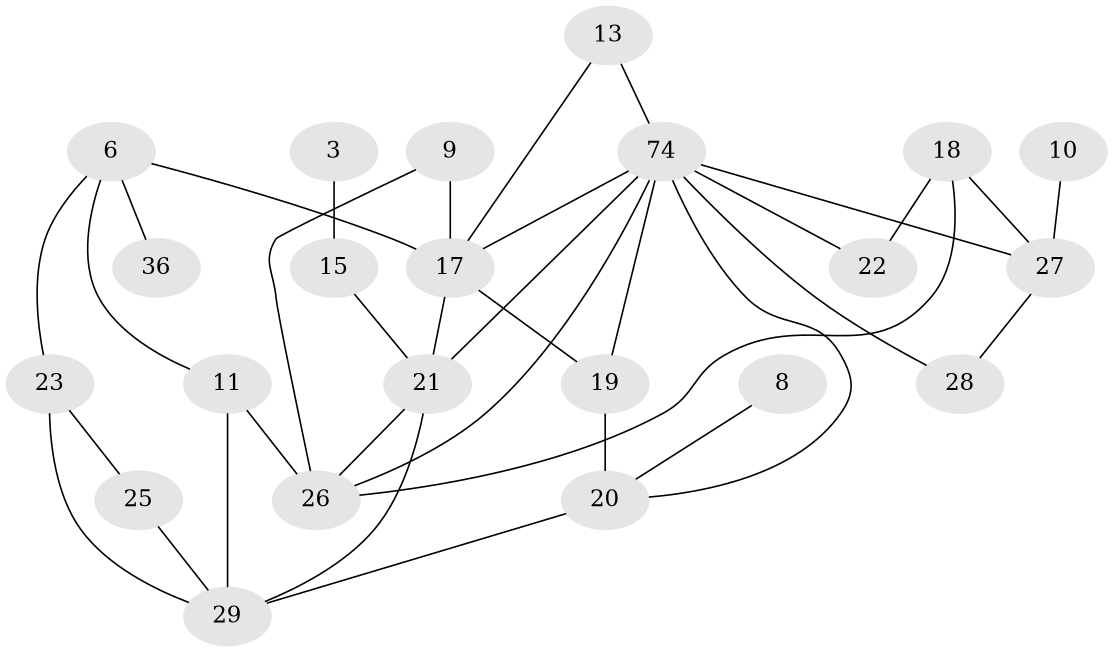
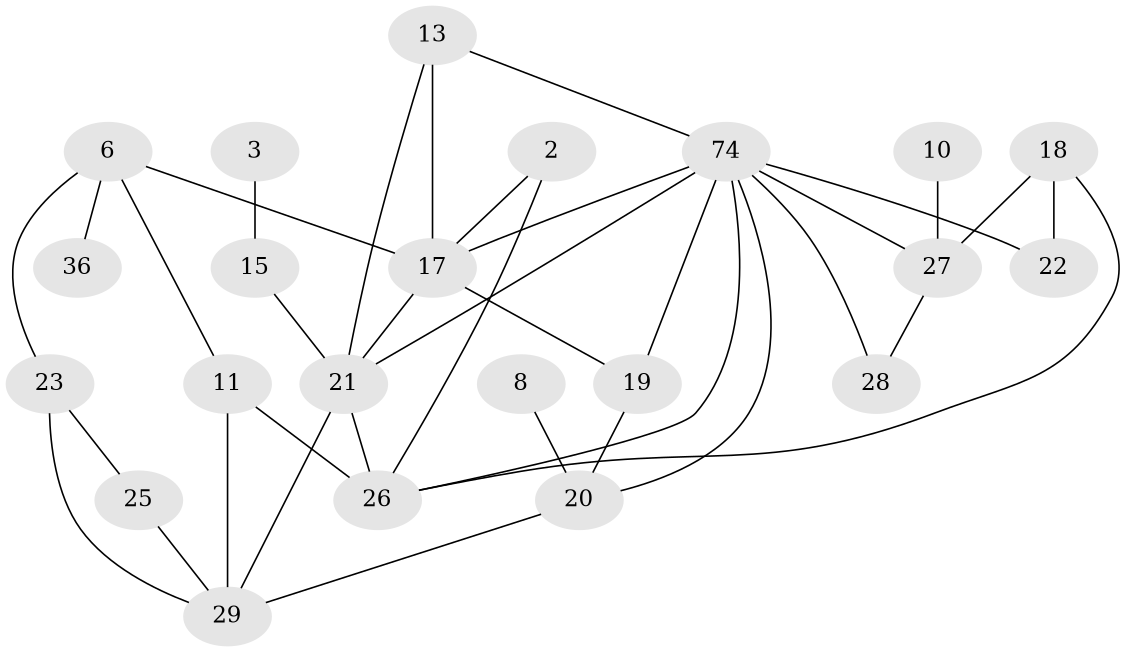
node "9": label "9" -> "2"
edge "13" -- "21": added
